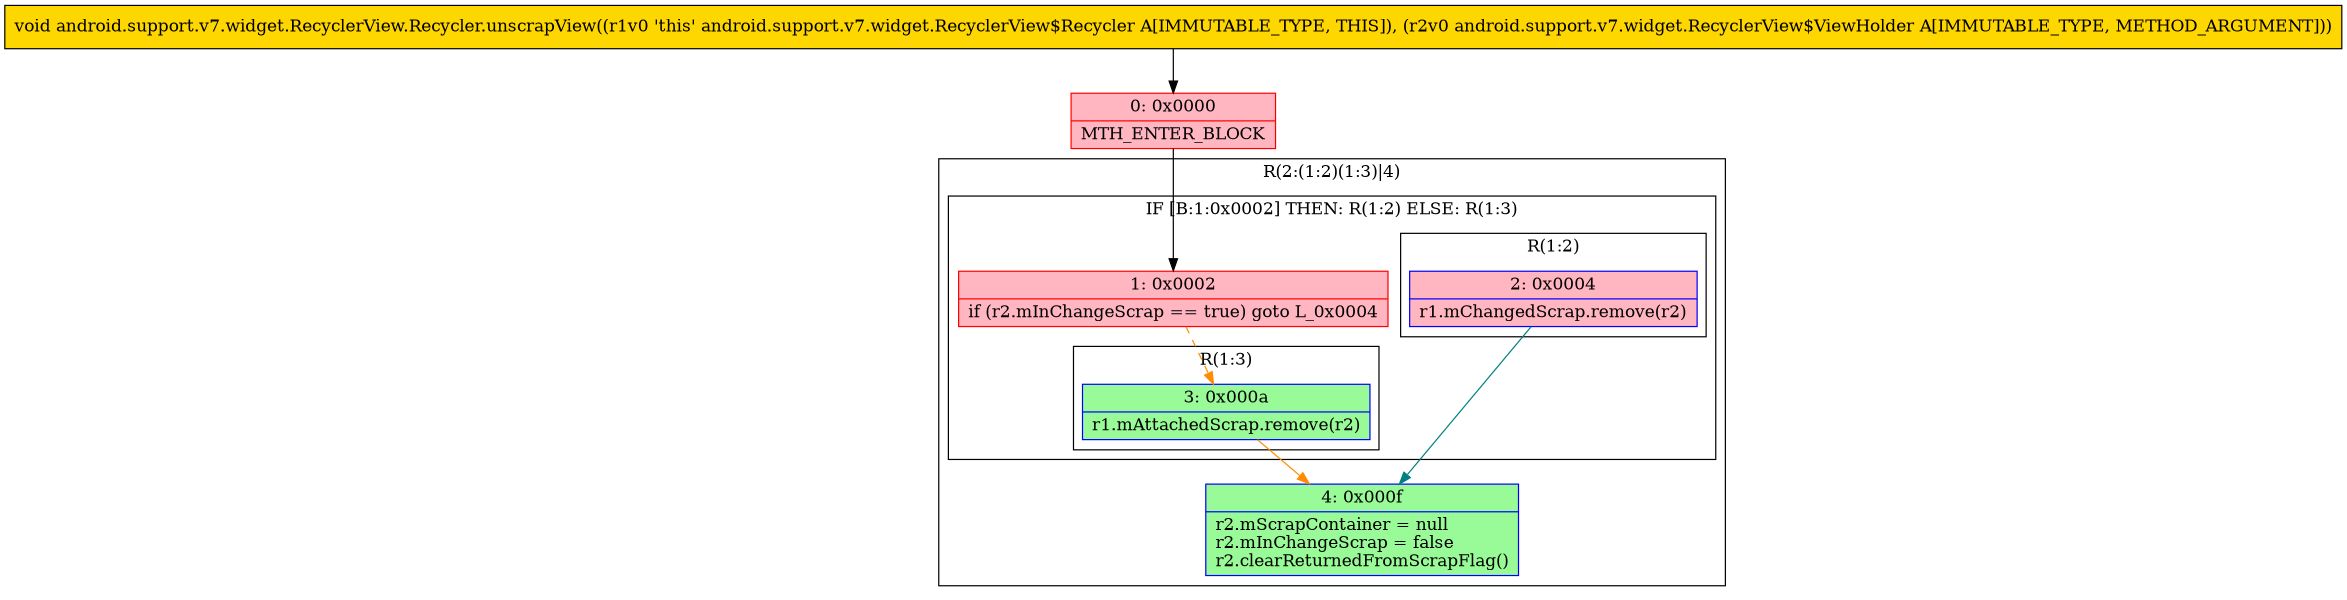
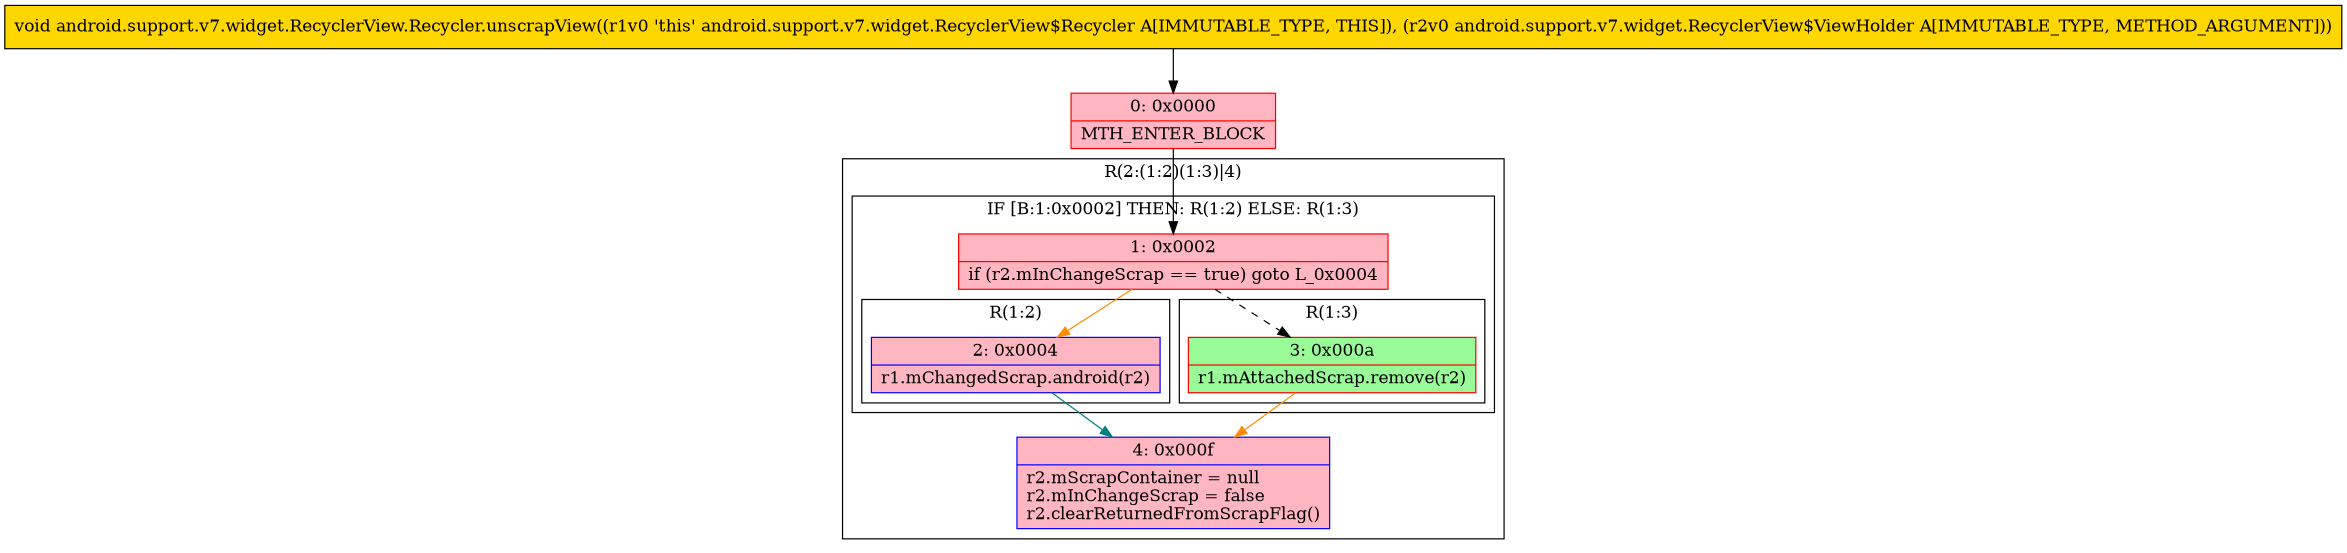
edge "1: 0x0002" -> "2: 0x0004": added
node "2: 0x0004": text "r1.mChangedScrap.remove(r2)" -> "r1.mChangedScrap.android(r2)"
edge "1: 0x0002" -> "3: 0x000a": color darkorange -> black
node "3: 0x000a": color blue -> red
node "4: 0x000f": fillcolor palegreen -> lightpink
